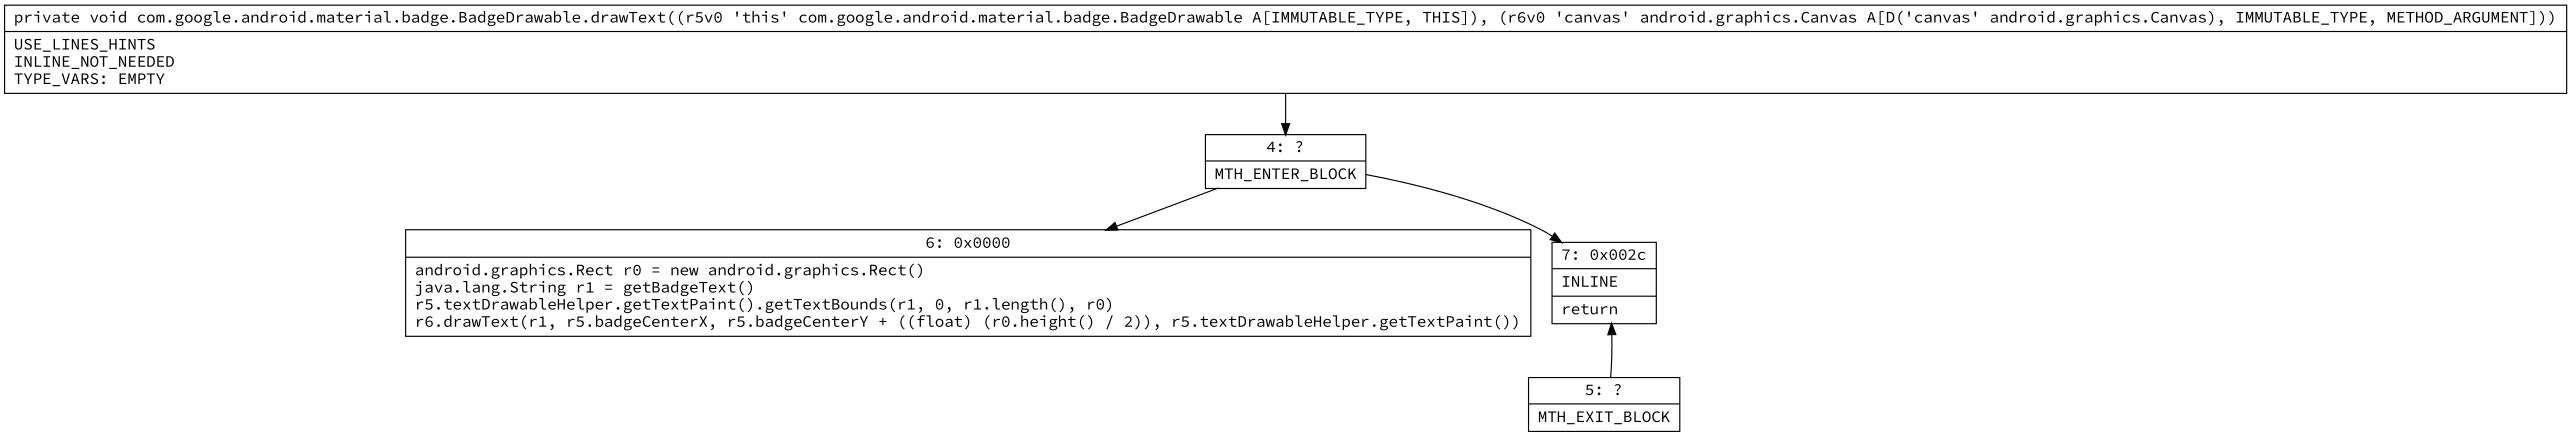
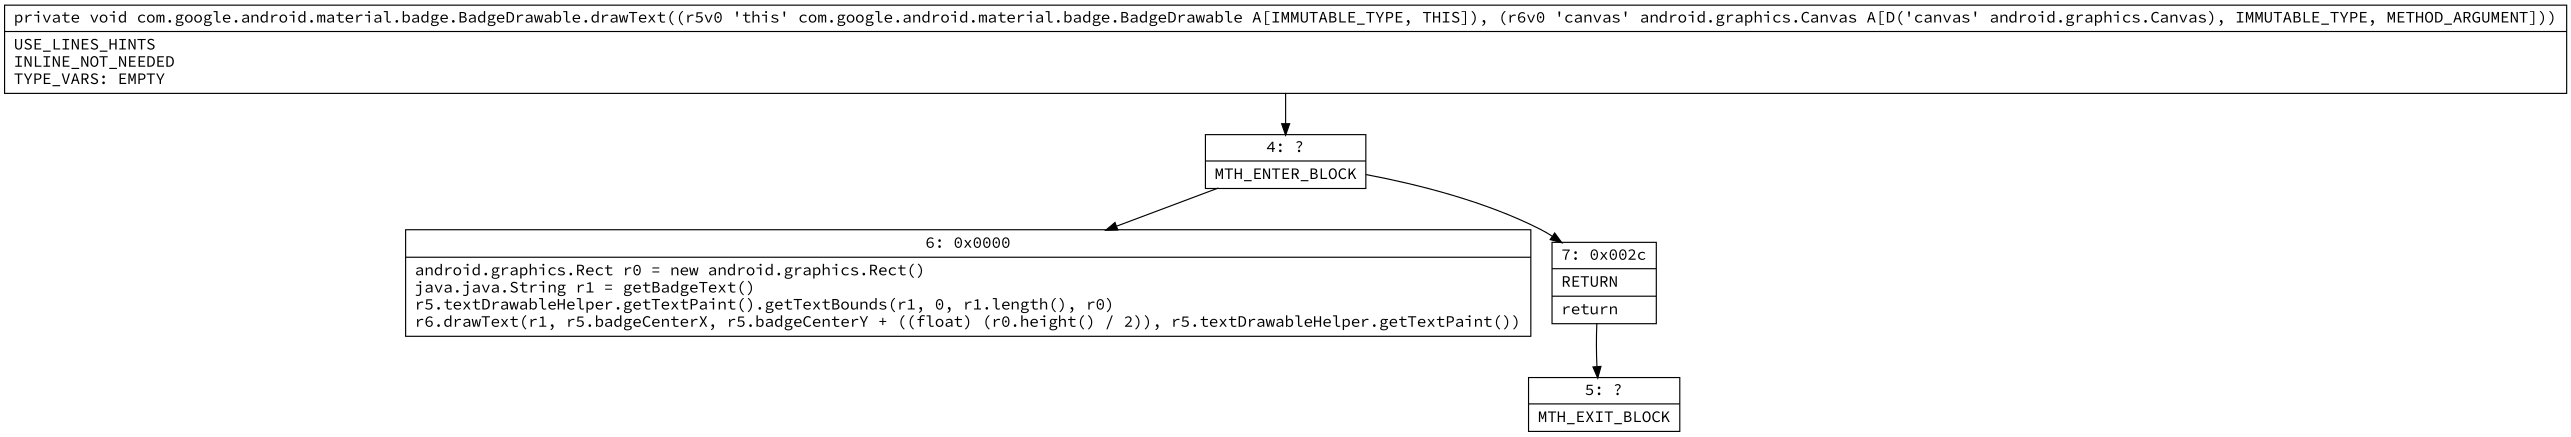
node "7: 0x002c": text "INLINE" -> "RETURN"
node "6: 0x0000": text "java.lang.String r1 = getBadgeText()" -> "java.java.String r1 = getBadgeText()"
edge "5: ?" -> "7: 0x002c": reversed
